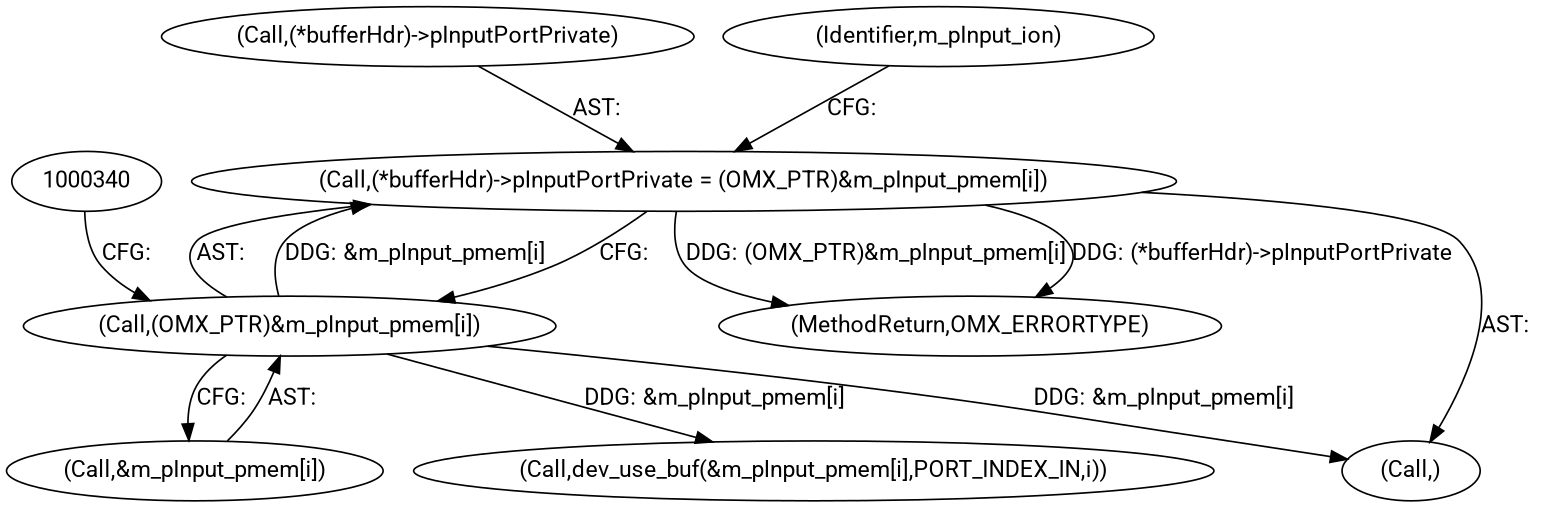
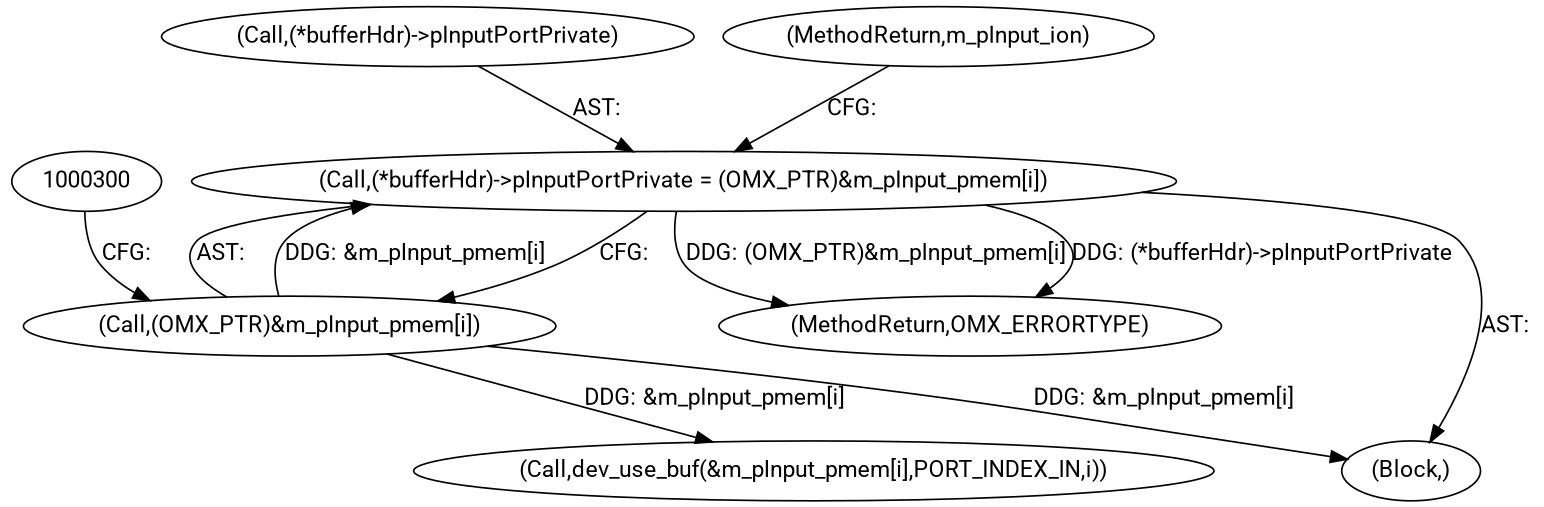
node "(Identifier,m_pInput_ion)": label "(Identifier,m_pInput_ion)" -> "(MethodReturn,m_pInput_ion)"
node "1000340": label "1000340" -> "1000300"
node "(Call,&m_pInput_pmem[i])": removed
node "(Call,)": label "(Call,)" -> "(Block,)"
